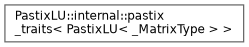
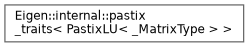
node "PastixLU::internal::pastix _traits< PastixLU< _MatrixType > >": label "PastixLU::internal::pastix _traits< PastixLU< _MatrixType > >" -> "Eigen::internal::pastix _traits< PastixLU< _MatrixType > >"
